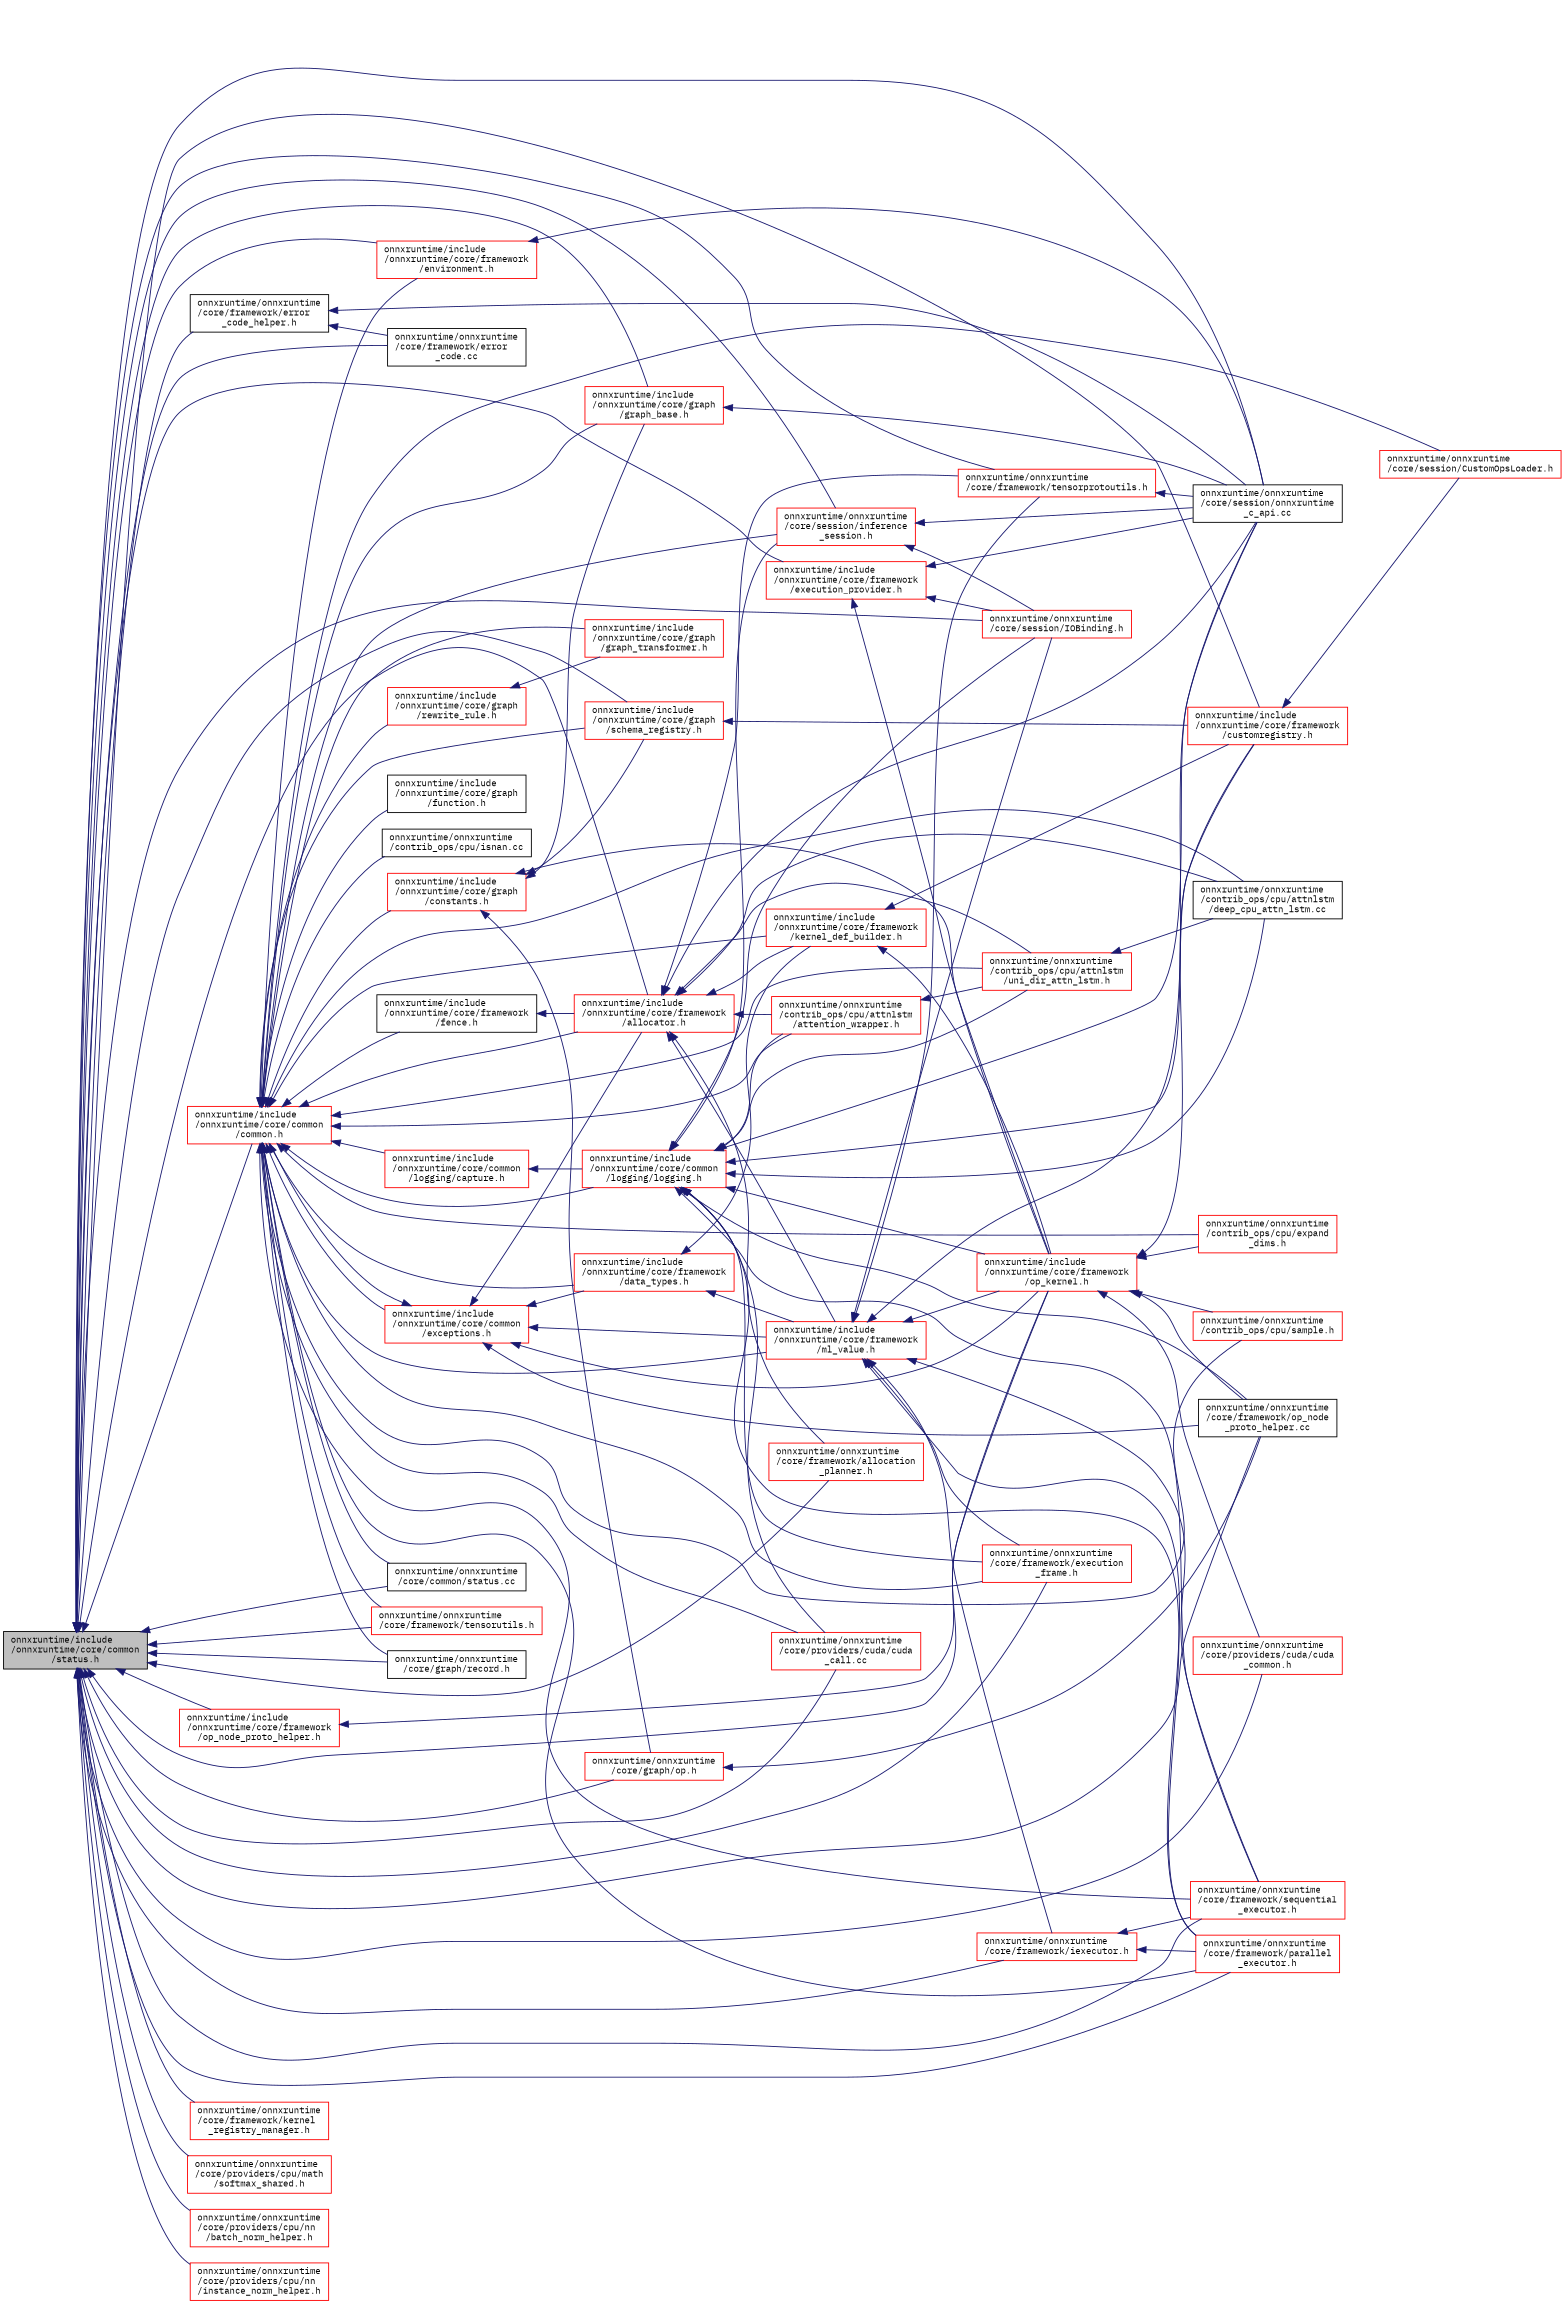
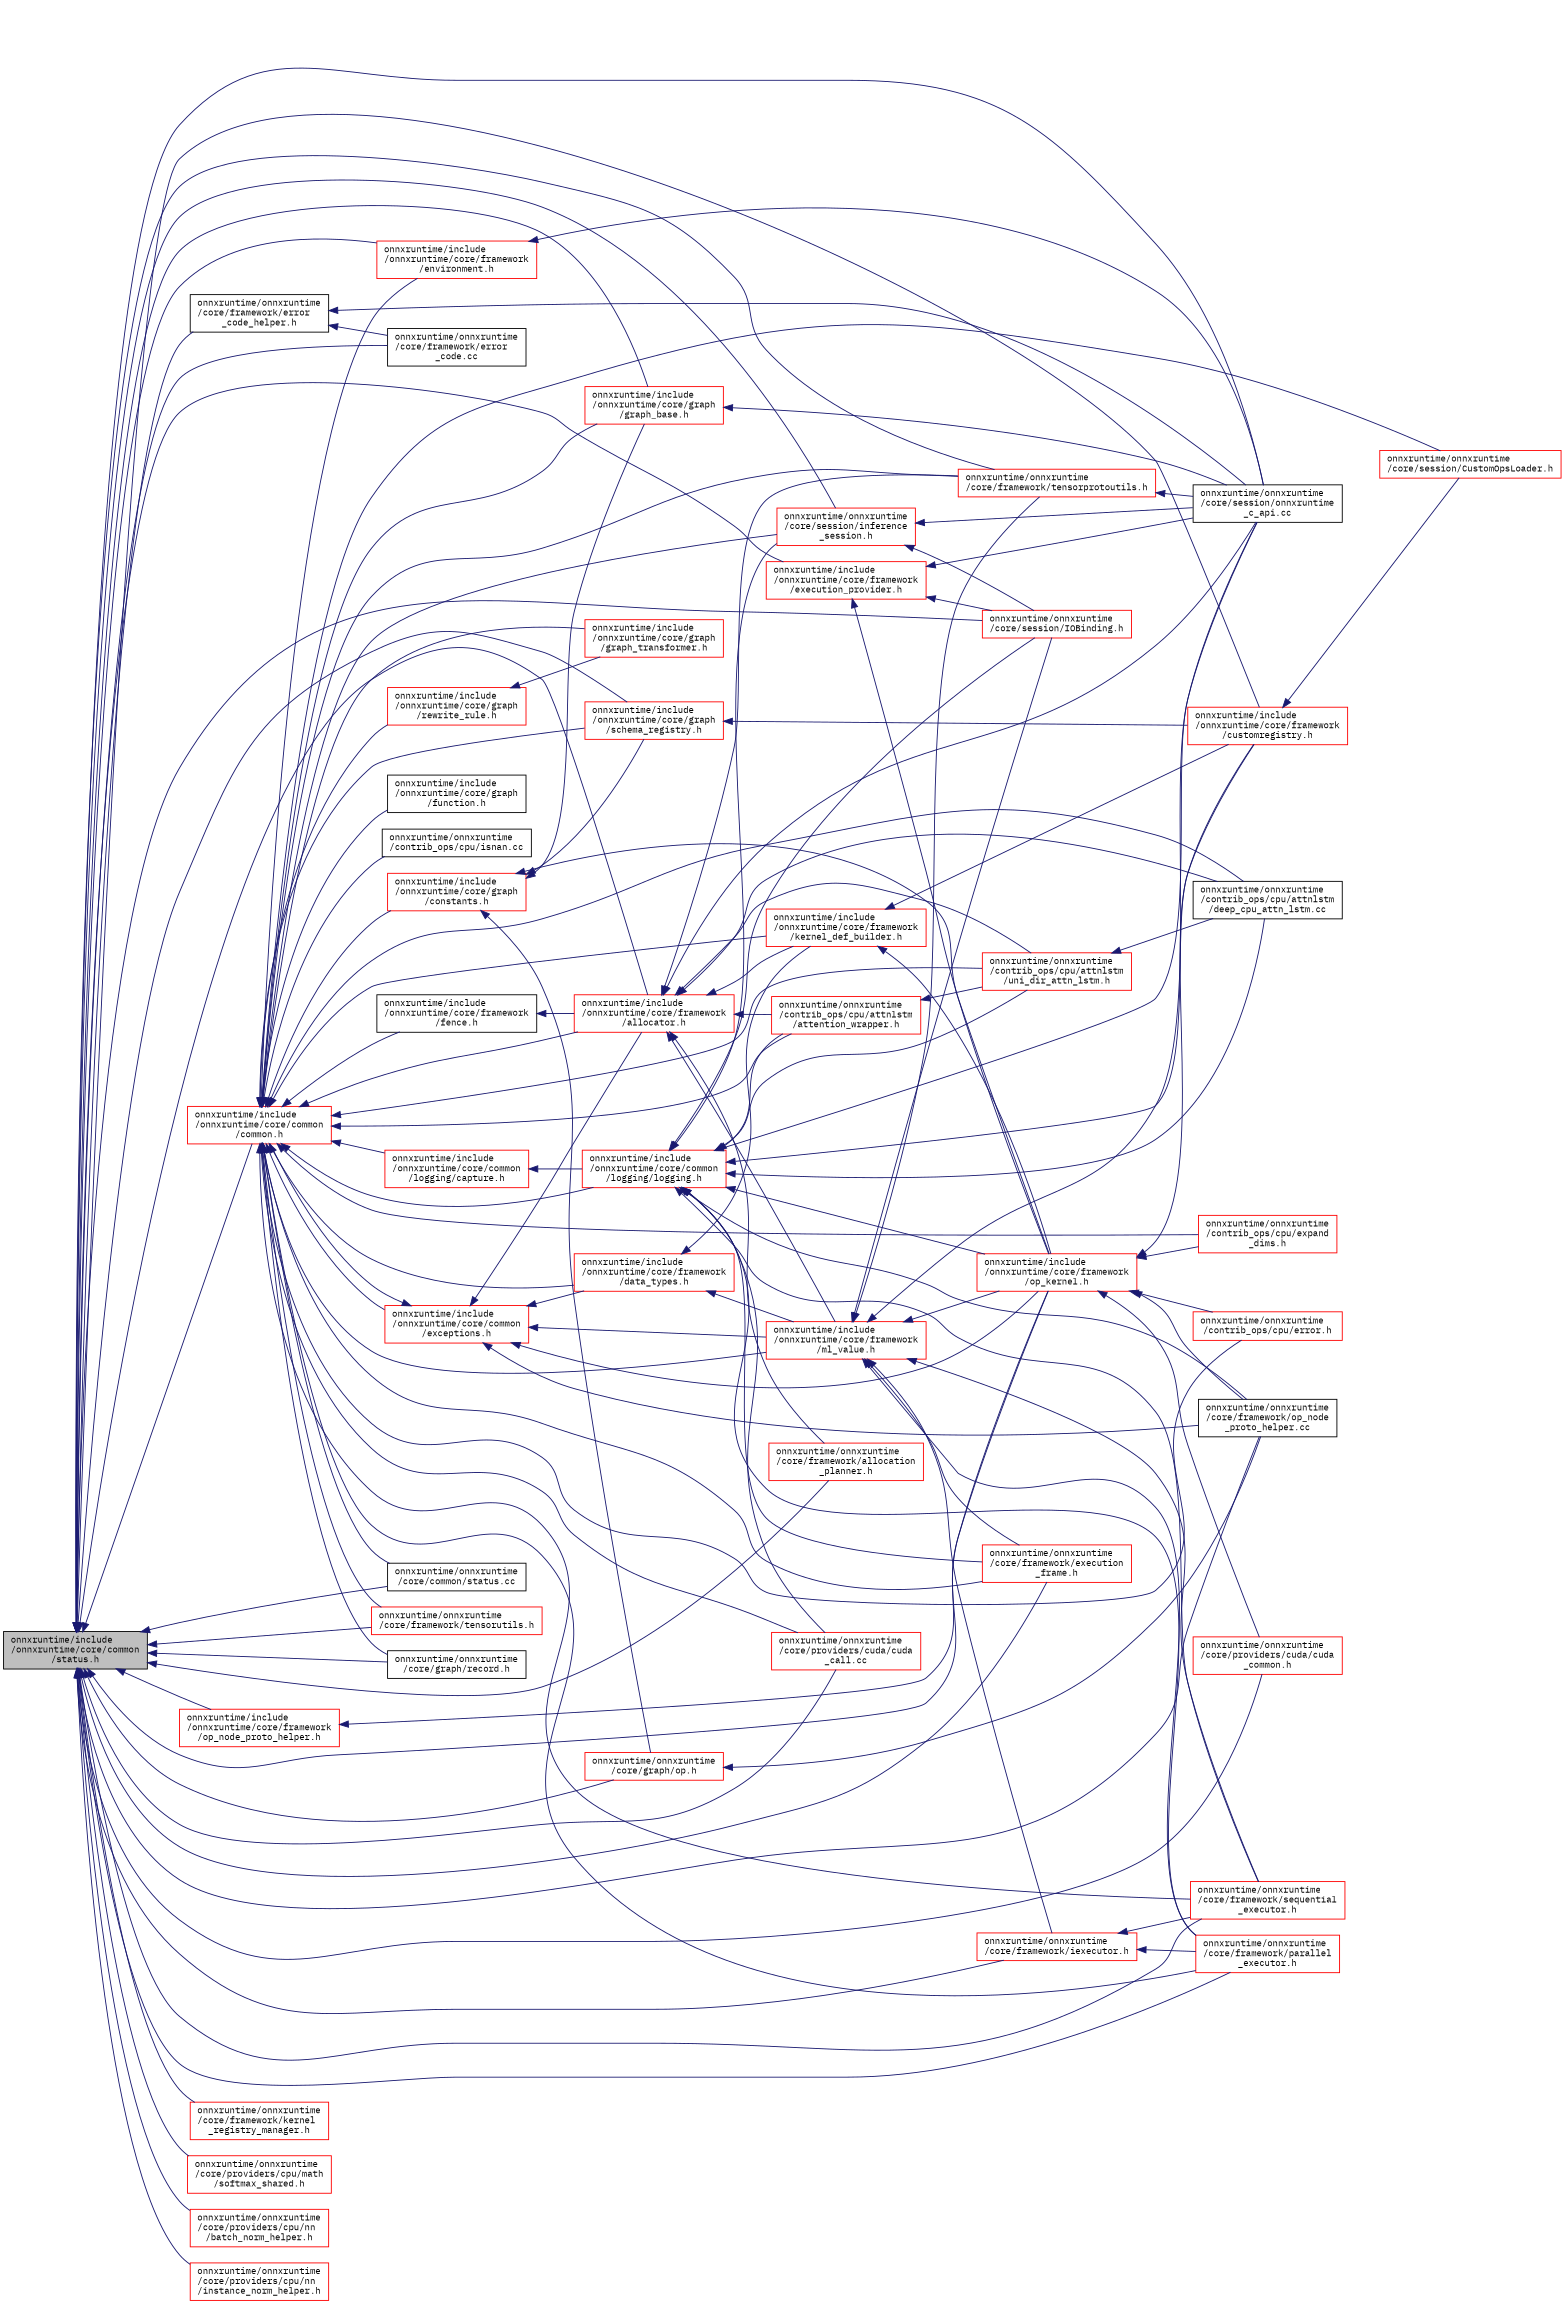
edge "onnxruntime/onnxruntime /core/framework/tensorprotoutils.h" -> "onnxruntime/include /onnxruntime/core/common /common.h": added
node "onnxruntime/onnxruntime /contrib_ops/cpu/sample.h": label "onnxruntime/onnxruntime /contrib_ops/cpu/sample.h" -> "onnxruntime/onnxruntime /contrib_ops/cpu/error.h"
